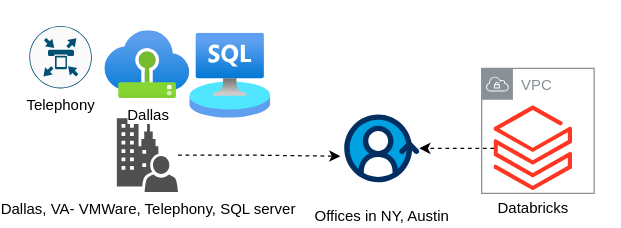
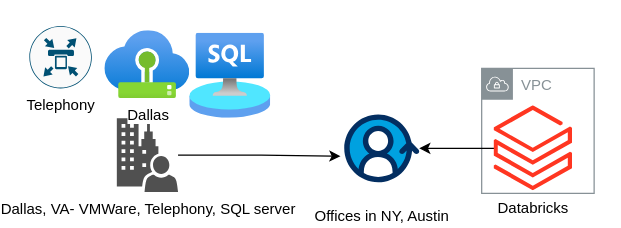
edge "Databricks" -> "Offices in NY, Austin": style dashed -> solid
edge "Dallas, VA- VMWare, Telephony, SQL server" -> "Offices in NY, Austin": style dashed -> solid
